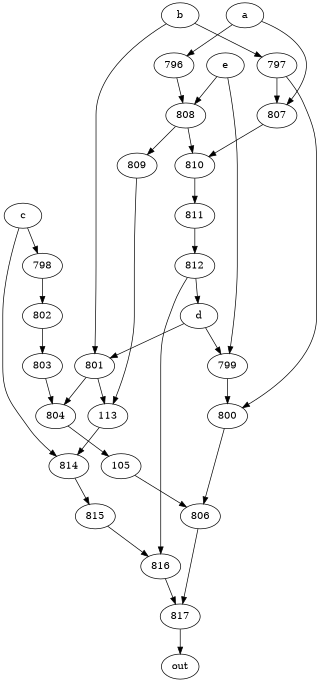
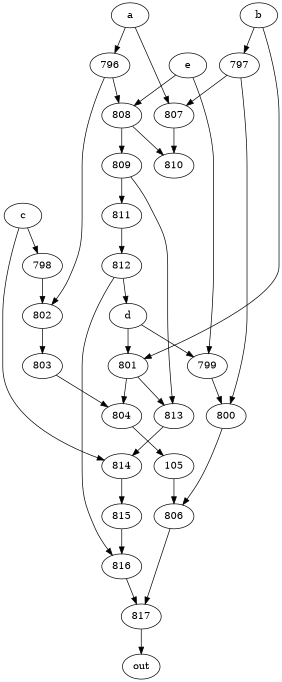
edge "810" -> "811": now "809" -> "811"
edge "796" -> "802": added
node "113": label "113" -> "813"
